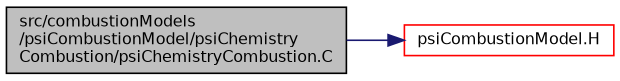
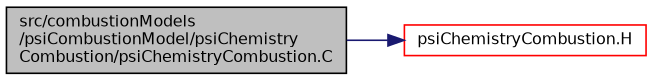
node "psiCombustionModel.H": label "psiCombustionModel.H" -> "psiChemistryCombustion.H"
